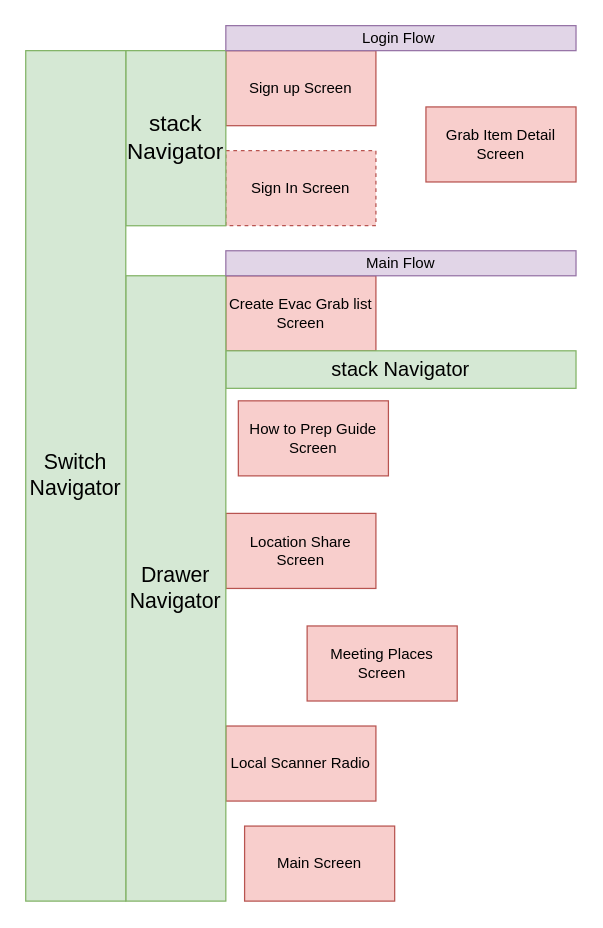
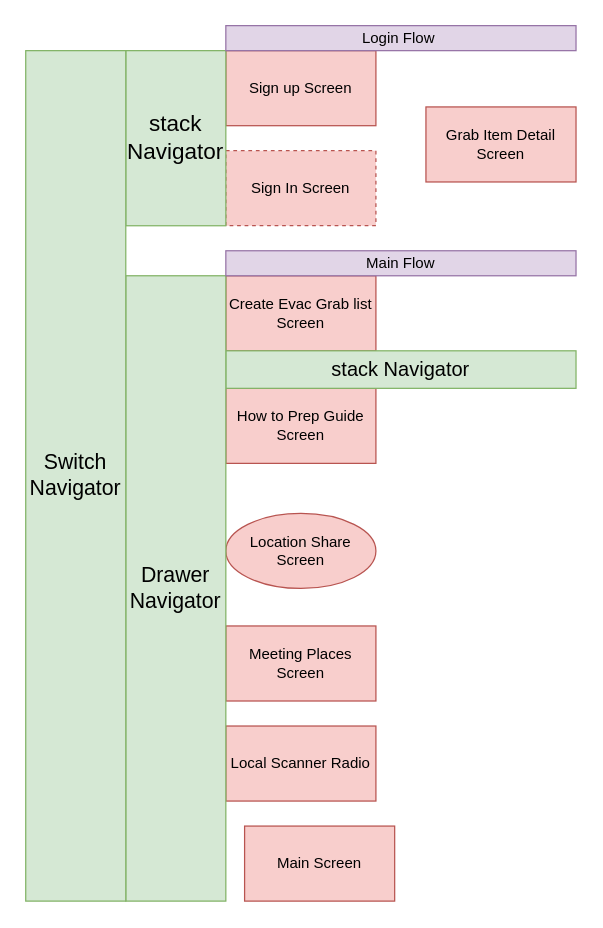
node "How to Prep Guide Screen": moved (313, 438) -> (301, 426)
node "Location Share Screen": shape rectangle -> ellipse
node "Meeting Places Screen": moved (382, 663) -> (301, 663)
